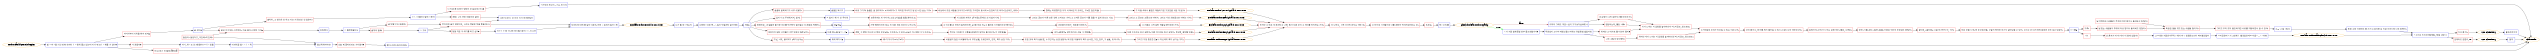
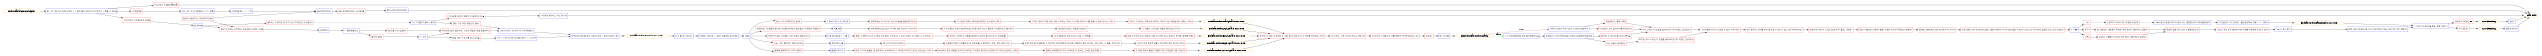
edge "Check boolean ArthurApathy" -> "아무리 그래도 무관ㅅ심이 그거보다납쁘겟냐": label "false" -> "true"
edge "두비리에 술이 있었다면, 나라도 똑같은 짓을 했을 테니." -> "두비리에 대해 좀 알아ㅑ겠어. 어떤 ㄴ낌인지 알아ㅑ해": now "그래 서내가 . 넌 이미 이거 격어봣잖아" -> "두비리에 대해 좀 알아ㅑ겠어. 어떤 ㄴ낌인지 알아ㅑ해"
edge "Check boolean ArthurApathy" -> "ㄴ가 지금 말해준걸 전부 들으면말이다?": label "true" -> "false"
node "친구.": added
